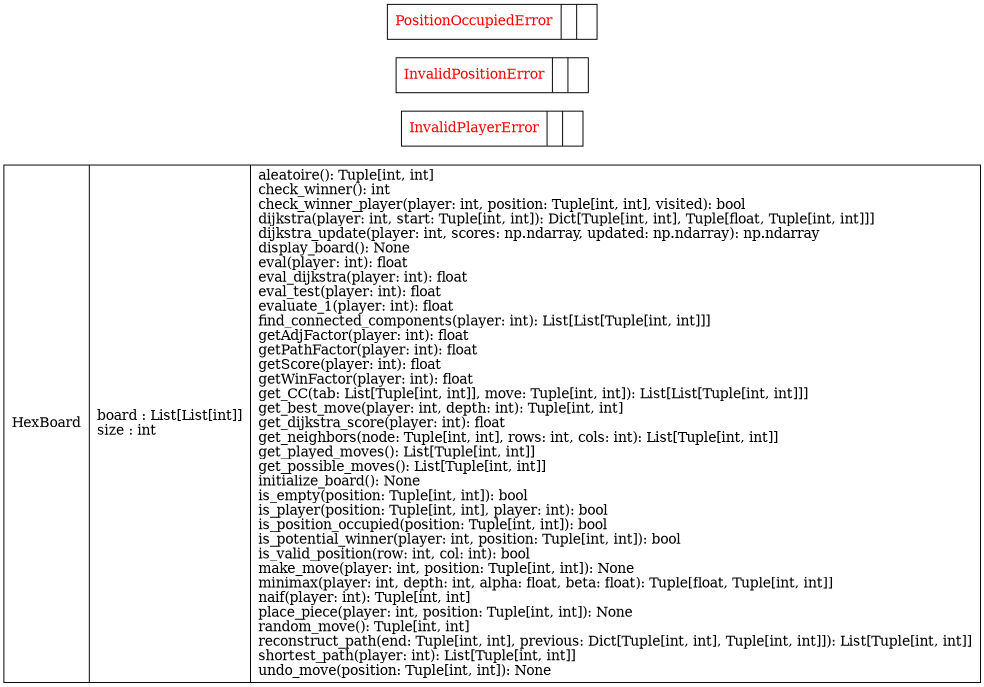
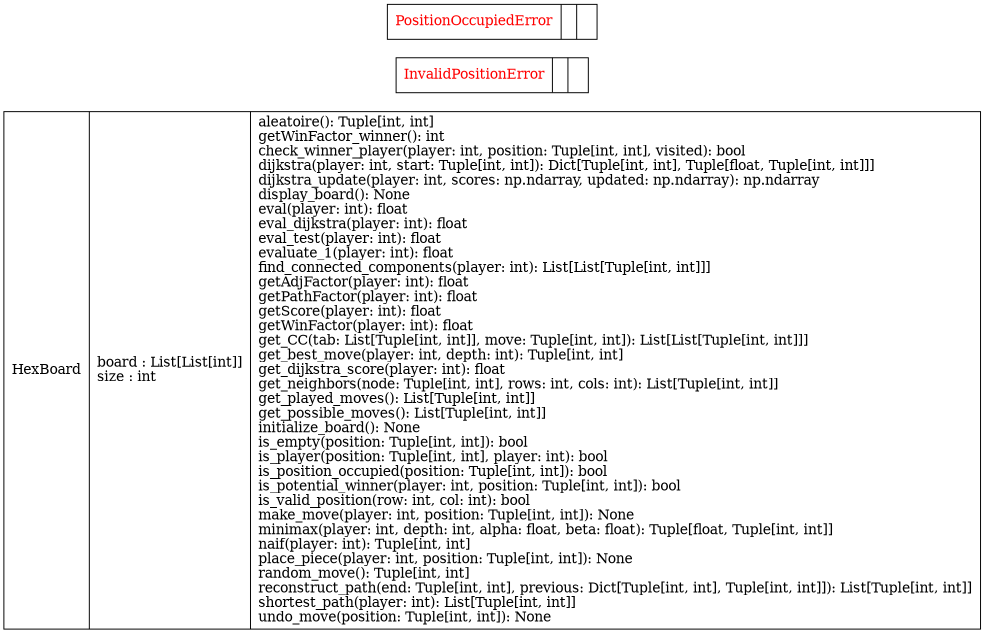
node "InvalidPlayerError": removed
node "HexBoard": text "check_winner(): int" -> "getWinFactor_winner(): int"
